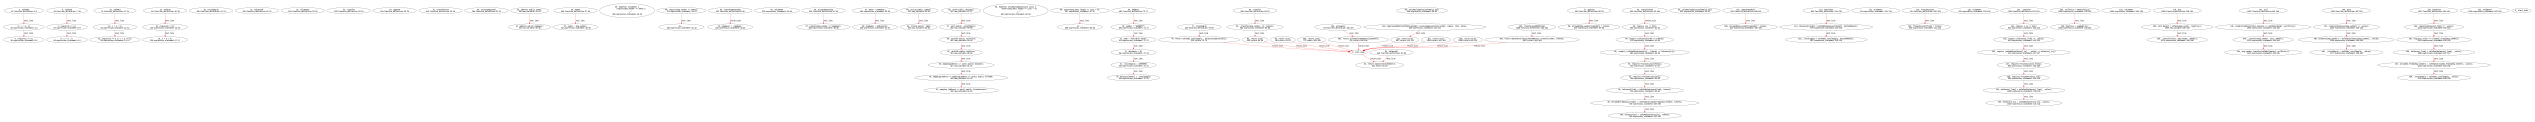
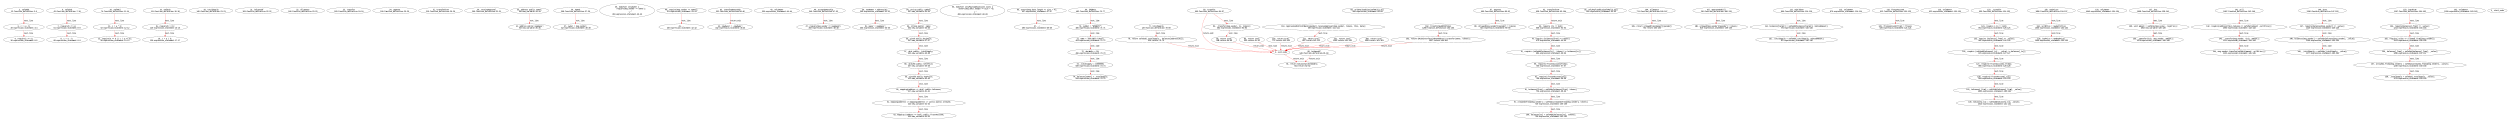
node "133_ setPrices 1036-function_definition-134-137": added
edge "49_ owner = newOwner; 365-expression_statement-50-50" -> "50_ newOwner = address(0); 369-expression_statement-51-51": reversed
edge "55_ string public  name; 392-new_variable-56-56" -> "56_ uint8 public decimals; 397-new_variable-57-57": added, label "next_line"
edge "90_ return true; 635-return-91-91" -> "0_ exit_node": label "return_exit" -> "next_line"
edge "105_ return allowed[tokenOwner][spender]; 792-return-106-106" -> "0_ exit_node": now "83_ transfer 558-function_definition-84-87" -> "0_ exit_node"
edge "80_ balanceOf 540-function_definition-81-83" -> "81_ return balances[tokenOwner]; 554-return-82-82": label "next_line" -> "return_exit"
